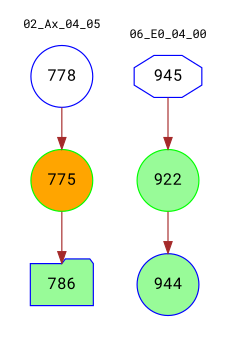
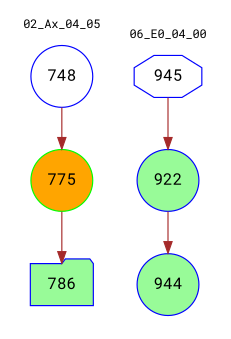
node "778": label "778" -> "748"
node "922": color green -> blue
